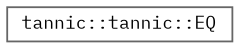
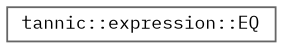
node "tannic::tannic::EQ": label "tannic::tannic::EQ" -> "tannic::expression::EQ"
